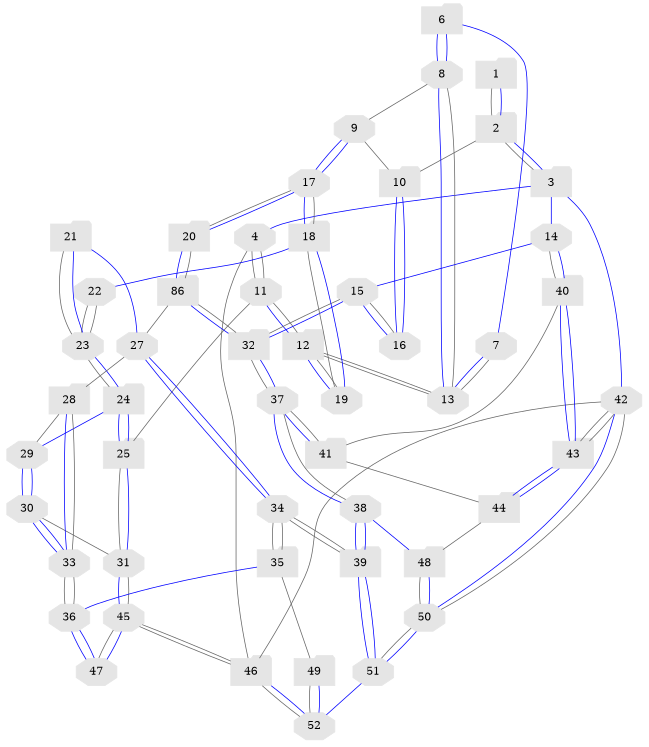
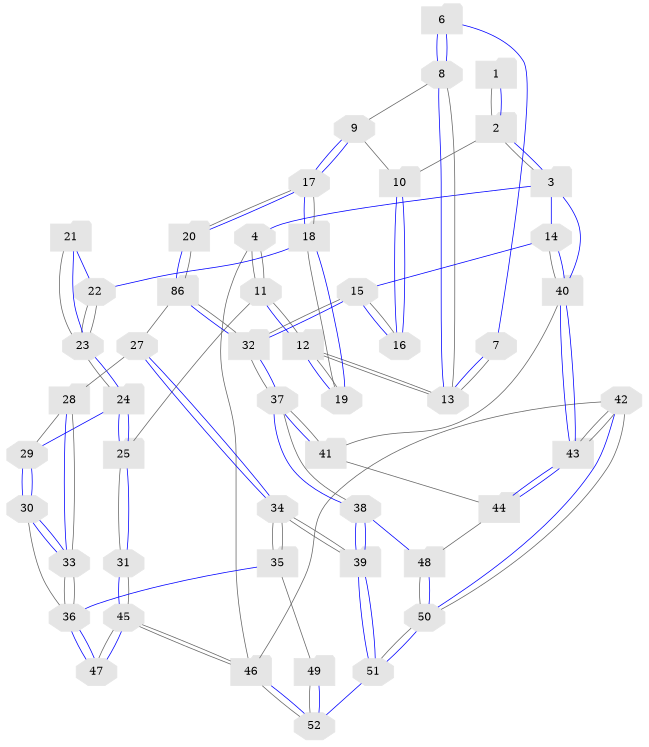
edge "3" -- "42": now "3" -- "40"
edge "21" -- "27": now "21" -- "22"
edge "30" -- "31": now "30" -- "36"
